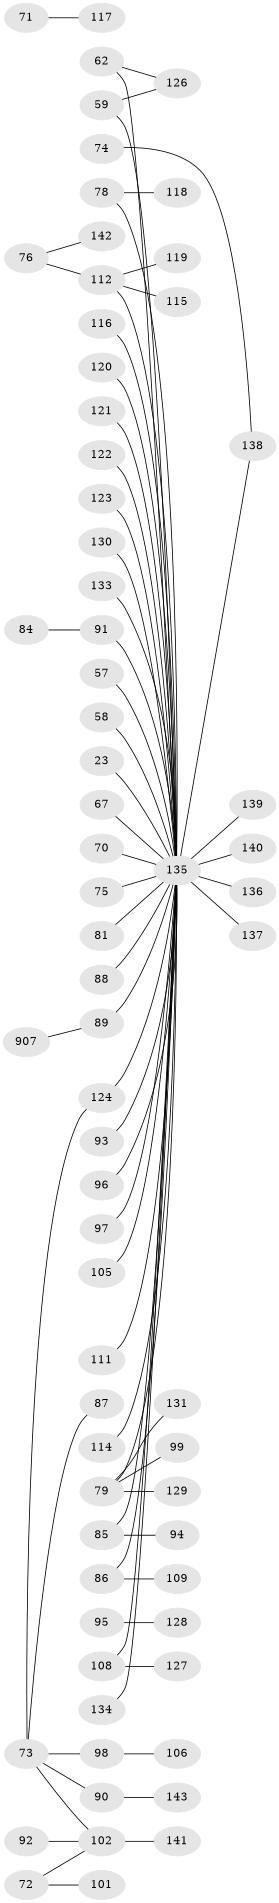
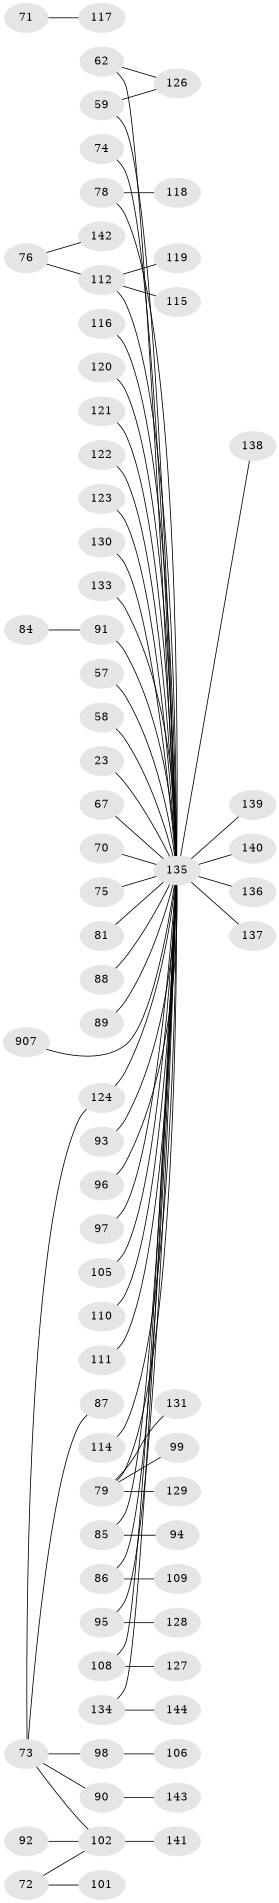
edge "74" -- "138": now "74" -- "135"
edge "89" -- "907": now "135" -- "907"
edge "135" -- "95": added
node "110": added
node "144": added
